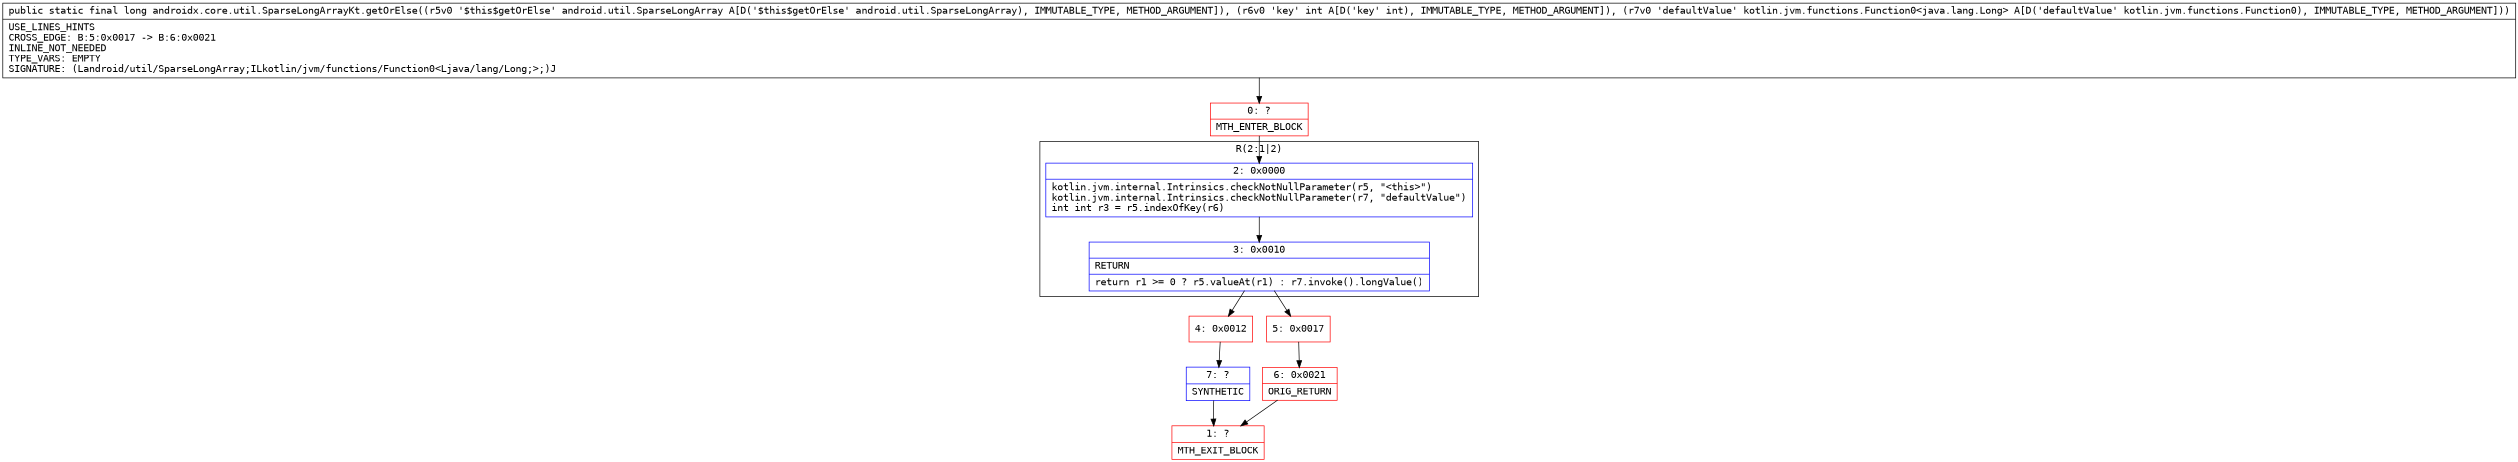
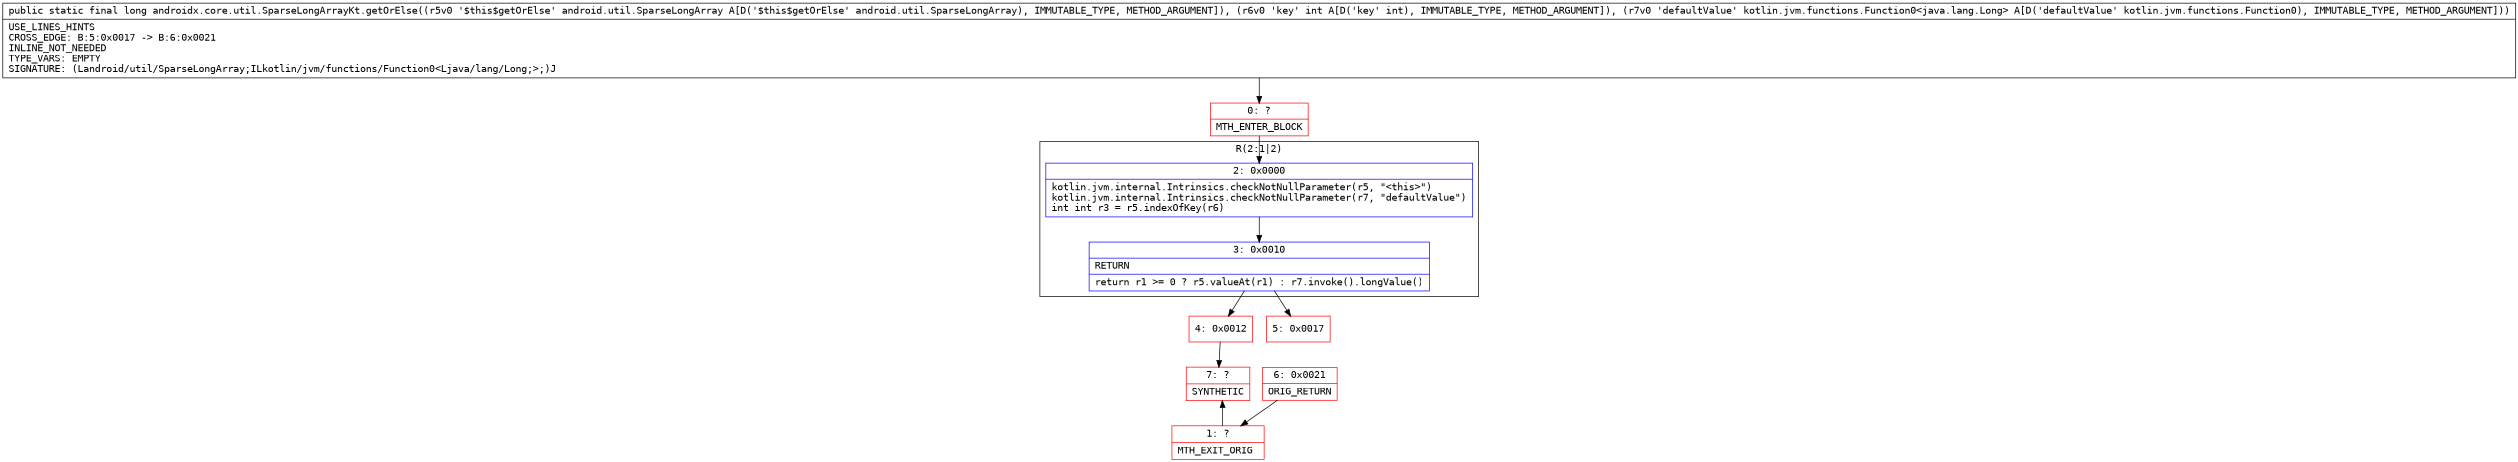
edge "5: 0x0017" -> "6: 0x0021": removed
node "7: ?": color blue -> red
edge "7: ?" -> "1: ?": reversed
node "1: ?": text "MTH_EXIT_BLOCK" -> "MTH_EXIT_ORIG"
